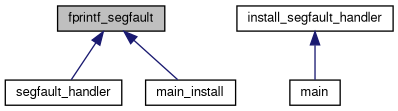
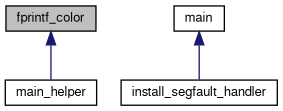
node "fprintf_segfault": label "fprintf_segfault" -> "fprintf_color"
edge "main" -> "install_segfault_handler": reversed
node "segfault_handler": removed
node "main_install": label "main_install" -> "main_helper"
